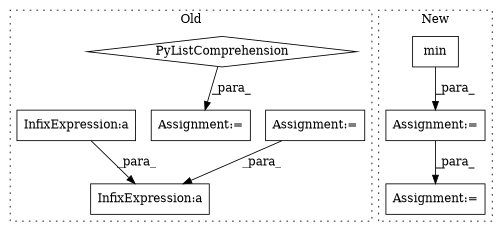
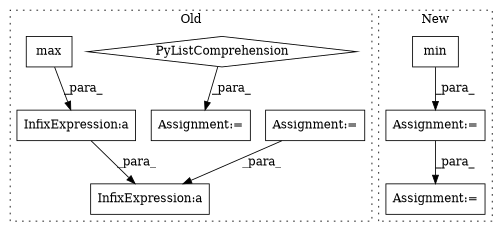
node "max": added
